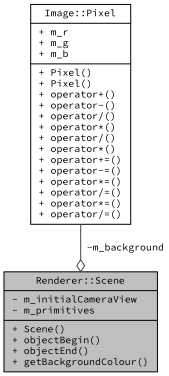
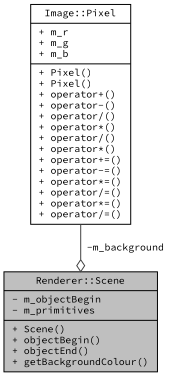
node "Renderer::Scene": text "- m_initialCameraView" -> "- m_objectBegin"
